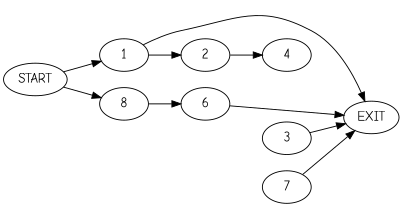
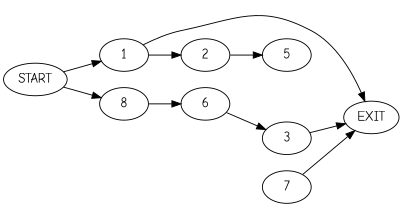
node "4": label "4" -> "5"
edge "6" -> "EXIT": now "6" -> "3"
